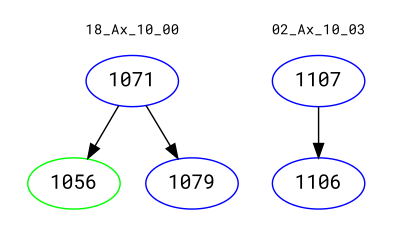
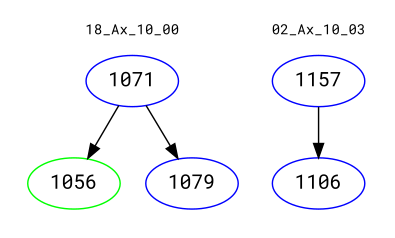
node "1107": label "1107" -> "1157"
